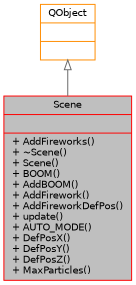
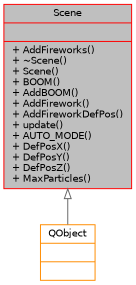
edge "Scene" -> "QObject": reversed
